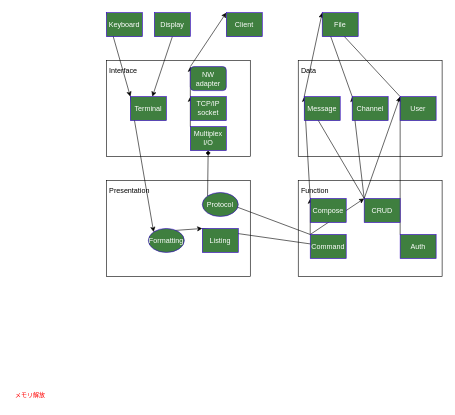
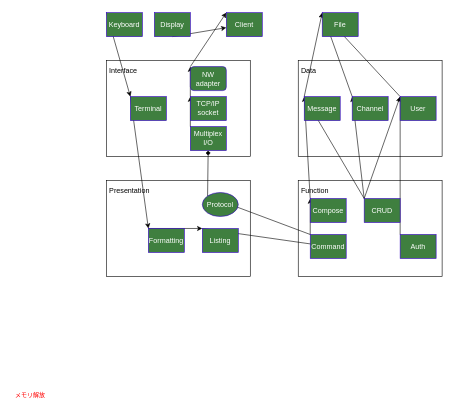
edge "Display" -> "Terminal": now "Display" -> "Client"
edge "Command" -> "CRUD": removed
node "Formatting": shape ellipse -> rectangle
